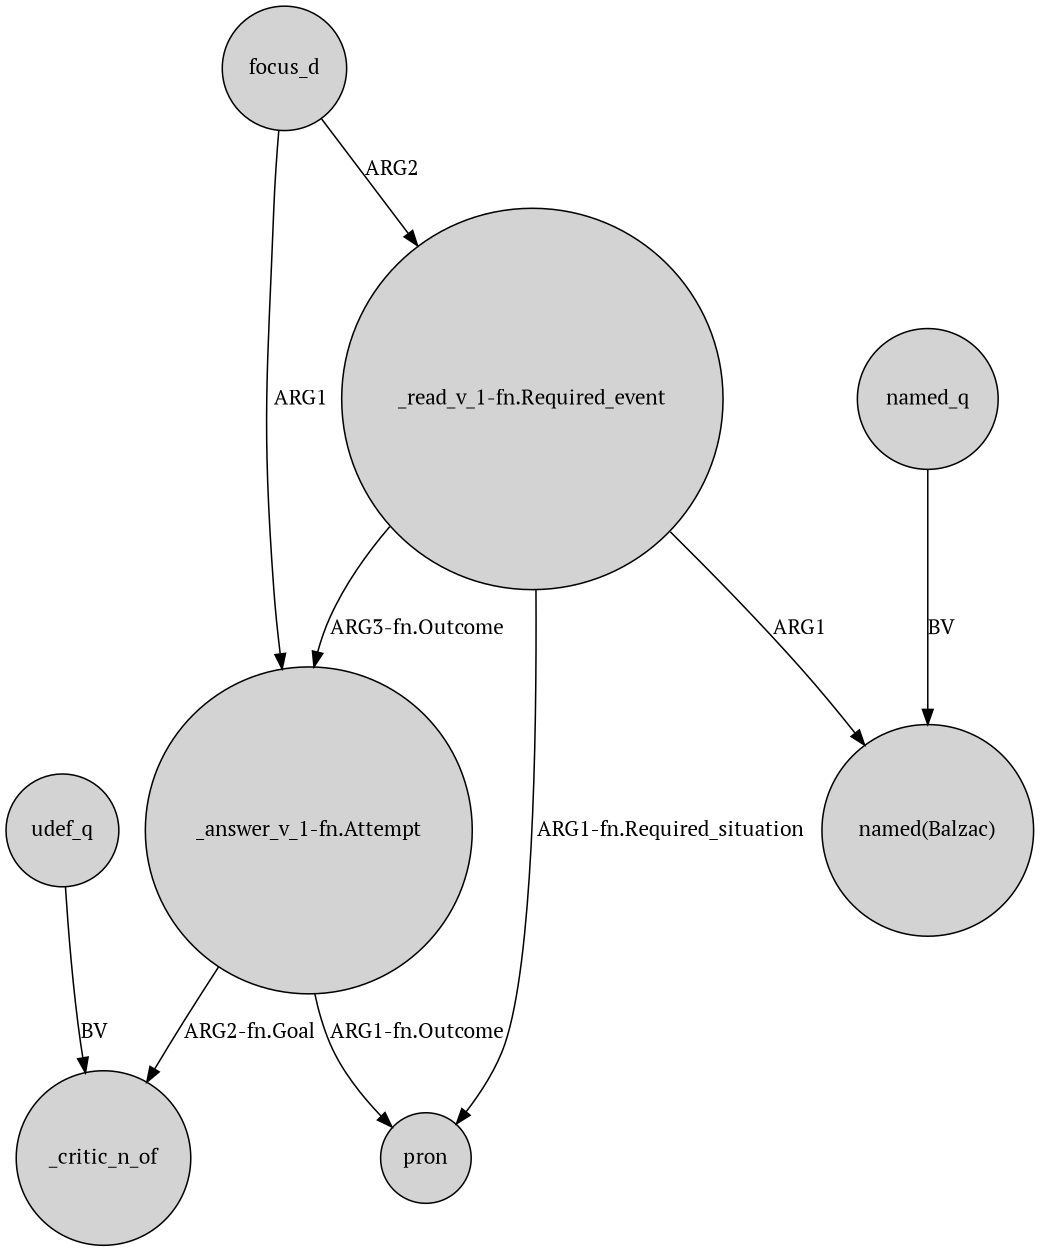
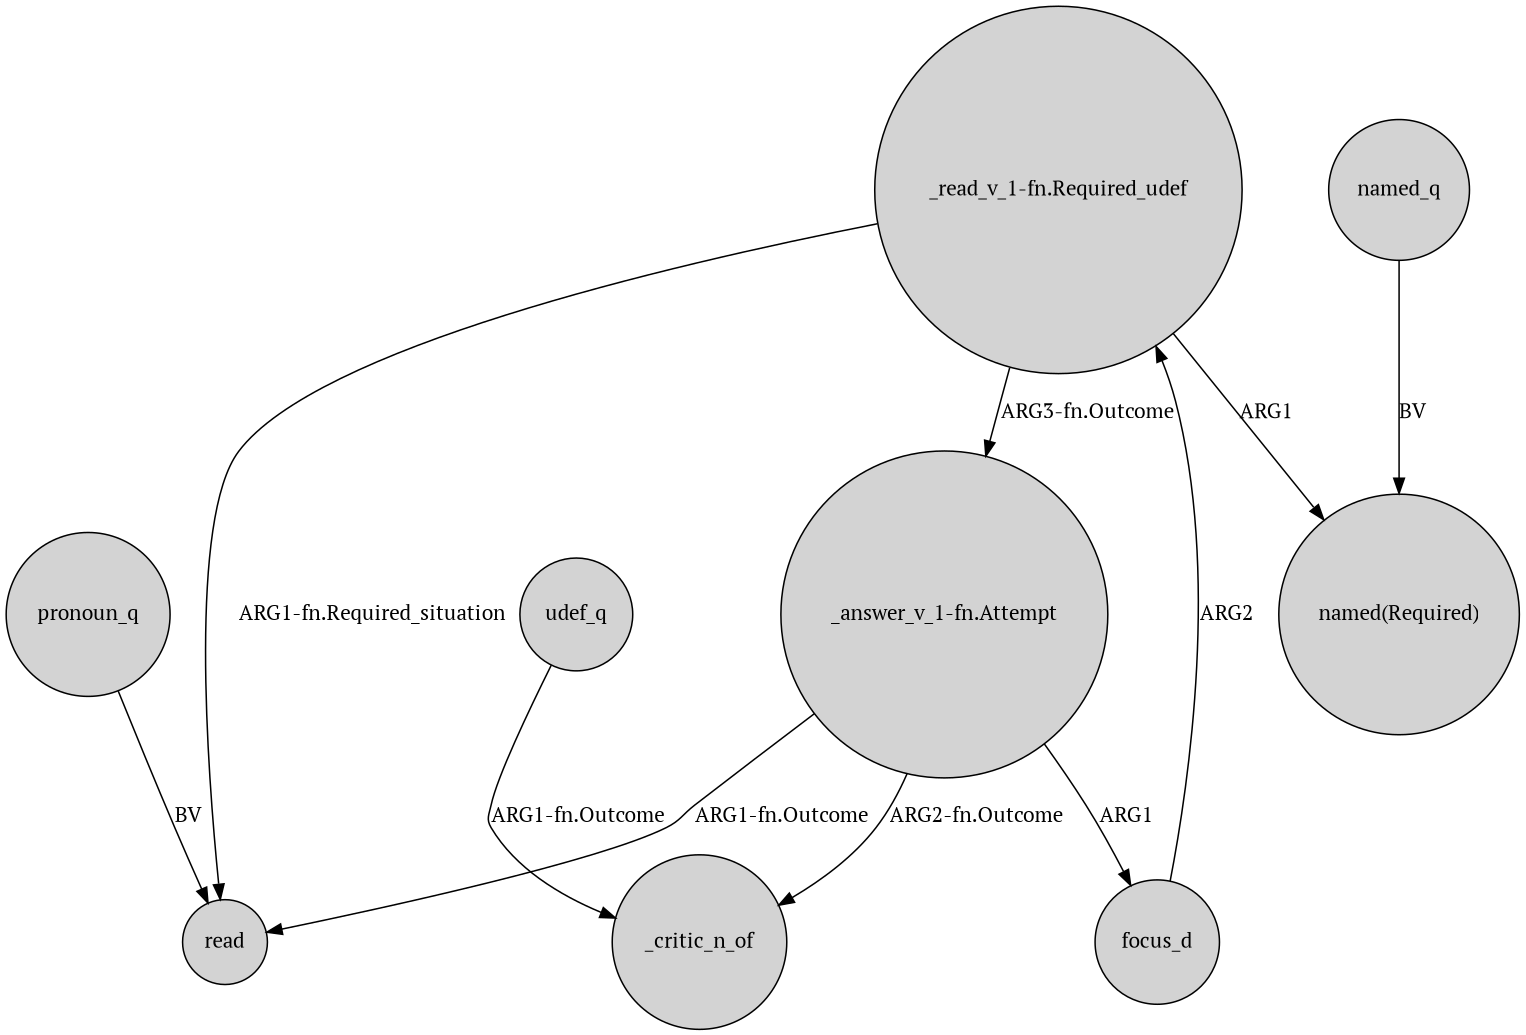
edge "focus_d" -> "_answer_v_1-fn.Attempt": reversed
node "_read_v_1-fn.Required_event": label "_read_v_1-fn.Required_event" -> "_read_v_1-fn.Required_udef"
node "pronoun_q": added
node "named(Balzac)": label "named(Balzac)" -> "named(Required)"
edge "udef_q" -> "_critic_n_of": label "BV" -> "ARG1-fn.Outcome"
edge "_answer_v_1-fn.Attempt" -> "_critic_n_of": label "ARG2-fn.Goal" -> "ARG2-fn.Outcome"
node "pron": label "pron" -> "read"
